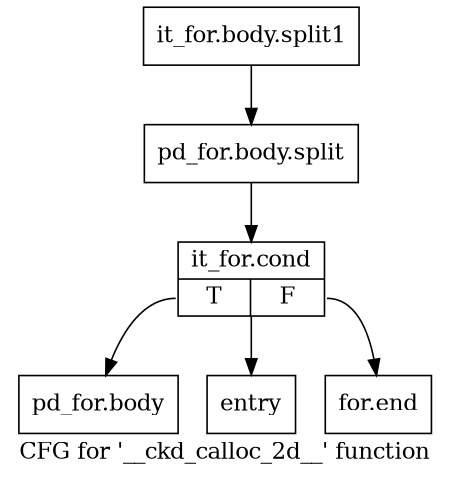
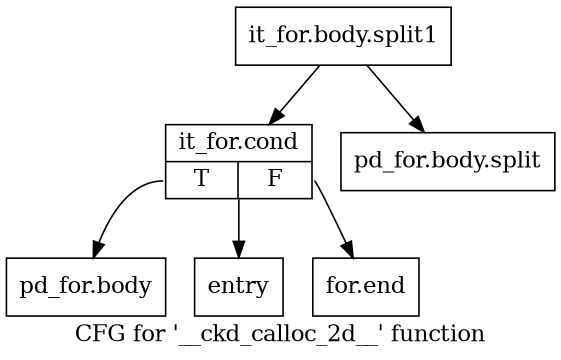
edge "pd_for.body.split" -> "it_for.cond": now "it_for.body.split1" -> "it_for.cond"
